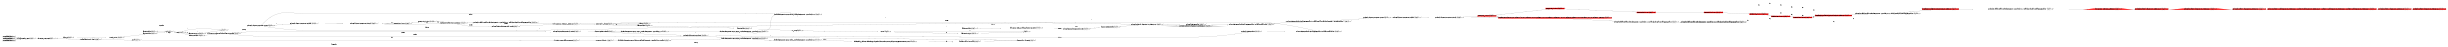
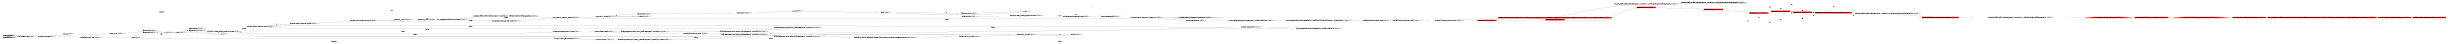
edge "kafkaProducer.initTransactions()@@@8@@@['1', '1', '0']" -> "i < numToAdd@@@11@@@['1', '1', '0']": now "int numToAdd = records.size() - 2@@@6@@@['1', '1', '0']" -> "i < numToAdd@@@11@@@['1', '1', '0']"
node "Thread.sleep(10)@@@15@@@['0', '0', '1']": added
node "testIncrementalHandOffMaxTotalRows['0', '1', '0']": removed
